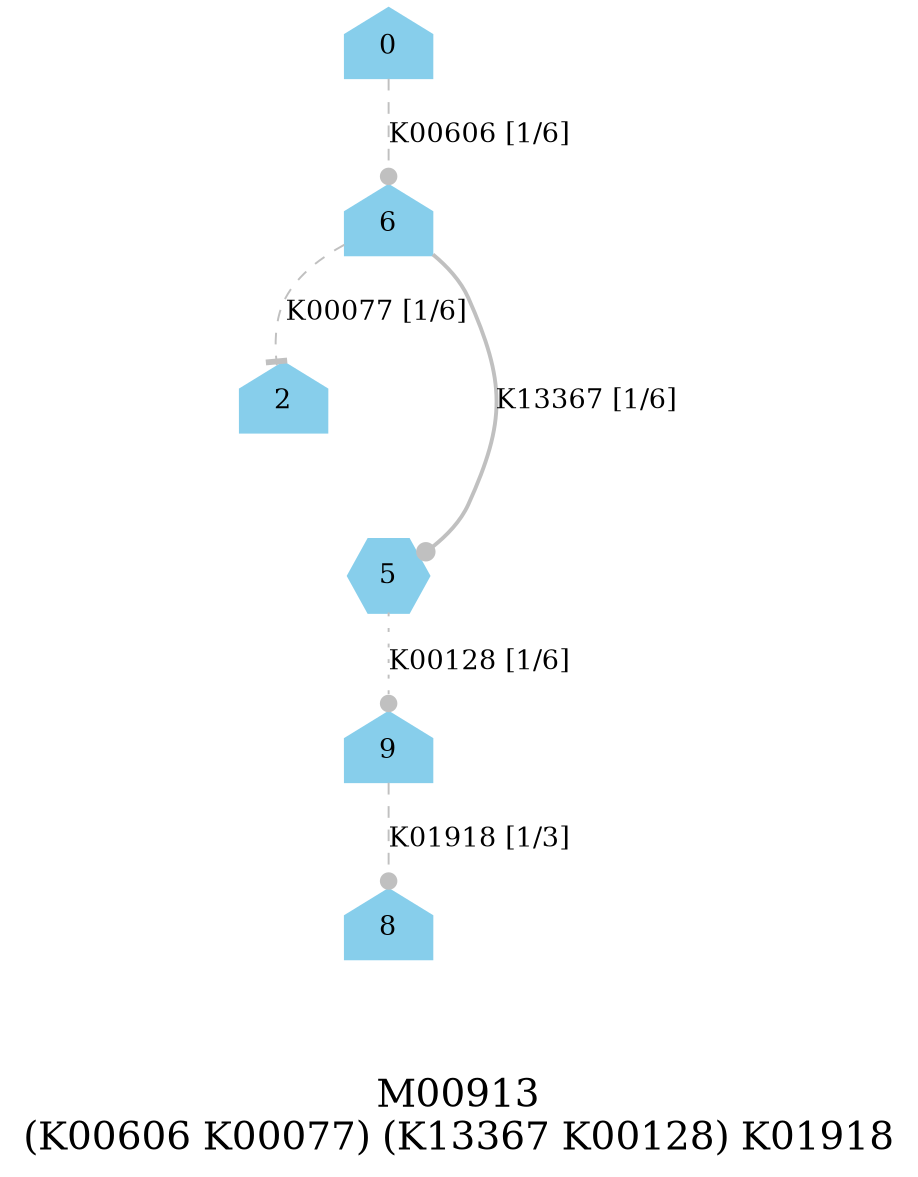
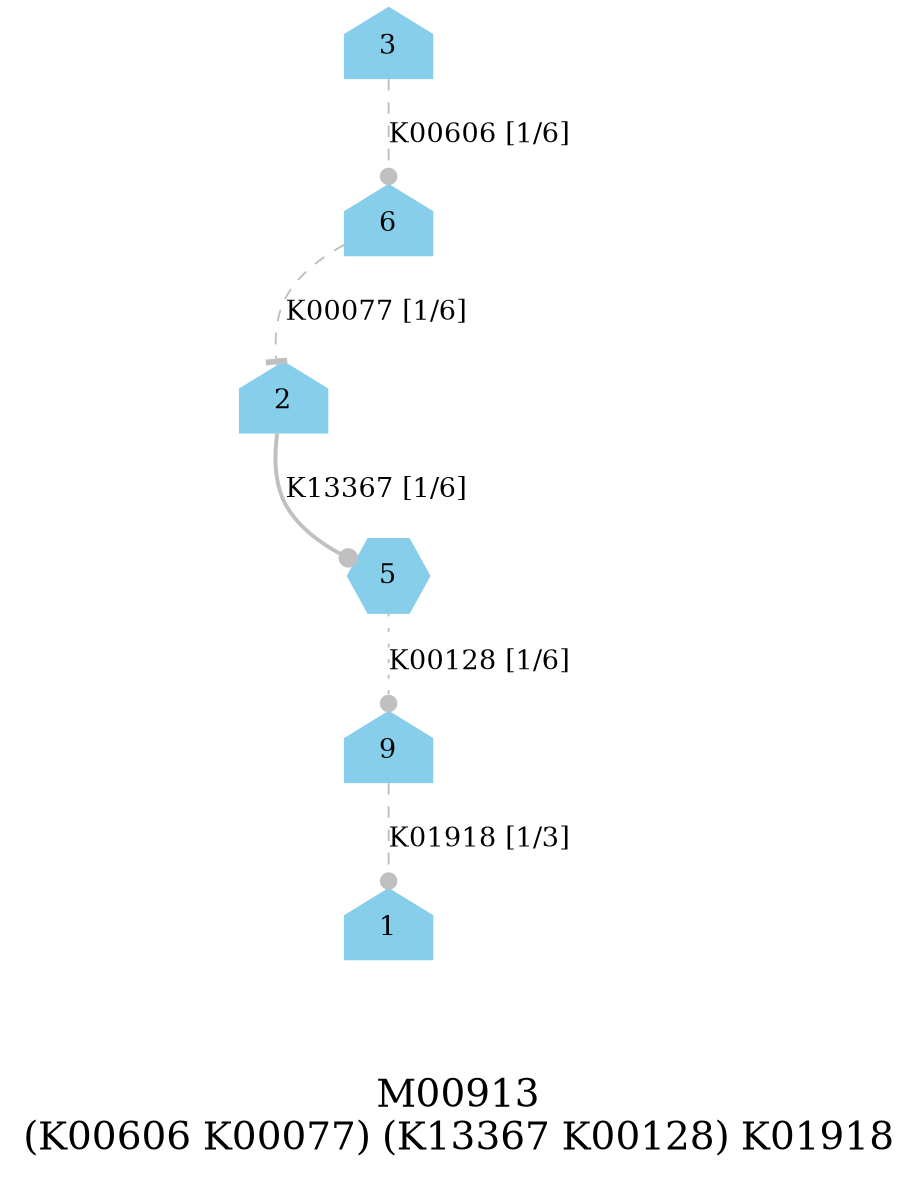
node "0": label "0" -> "3"
edge "6" -> "5": now "2" -> "5"
node "8": label "8" -> "1"
